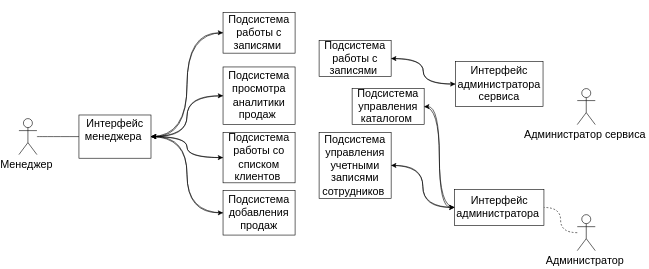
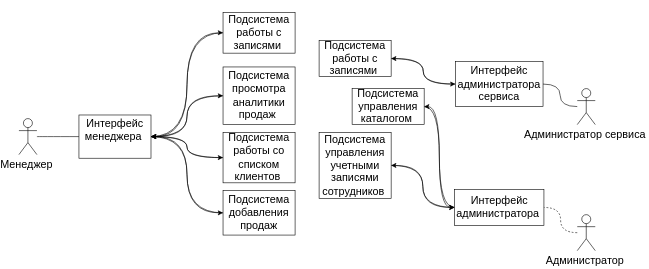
edge "Интерфейс администратора сервиса" -- "Администратор сервиса": added
